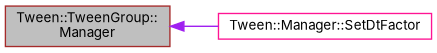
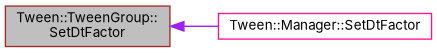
node "Tween::TweenGroup:: Manager": label "Tween::TweenGroup:: Manager" -> "Tween::TweenGroup:: SetDtFactor"
